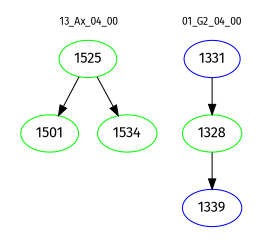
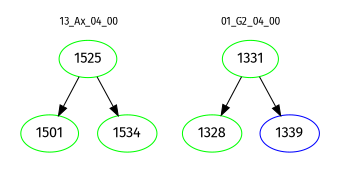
node "1331": color blue -> green
edge "1328" -> "1339": now "1331" -> "1339"
